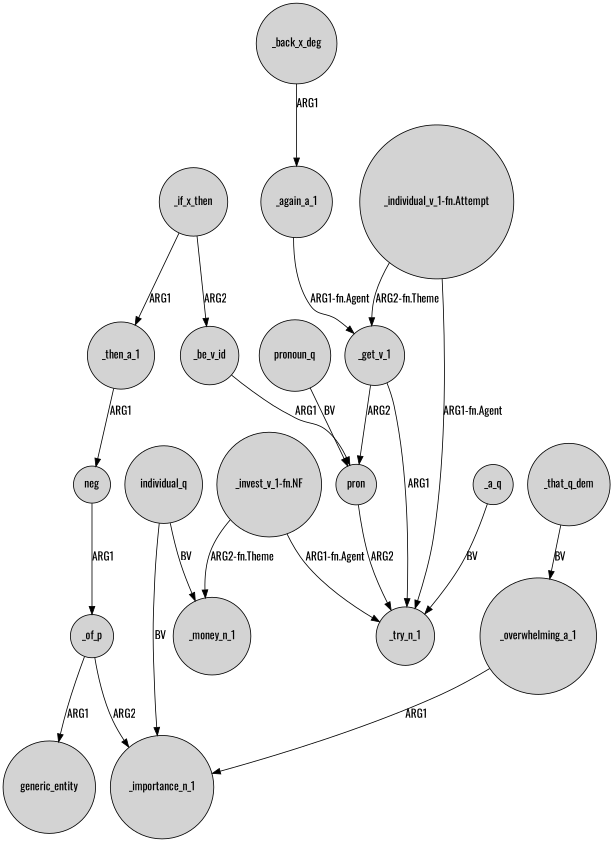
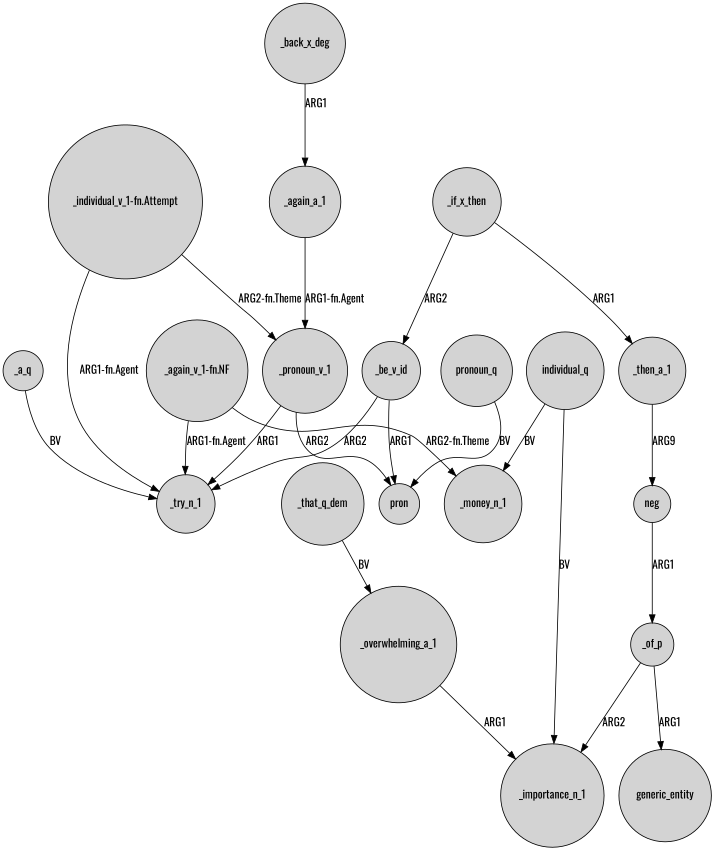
node "_get_v_1": label "_get_v_1" -> "_pronoun_v_1"
edge "_then_a_1" -> "neg": label "ARG1" -> "ARG9"
node "_invest_v_1-fn.NF": label "_invest_v_1-fn.NF" -> "_again_v_1-fn.NF"
edge "pron" -> "_try_n_1": now "_be_v_id" -> "_try_n_1"
